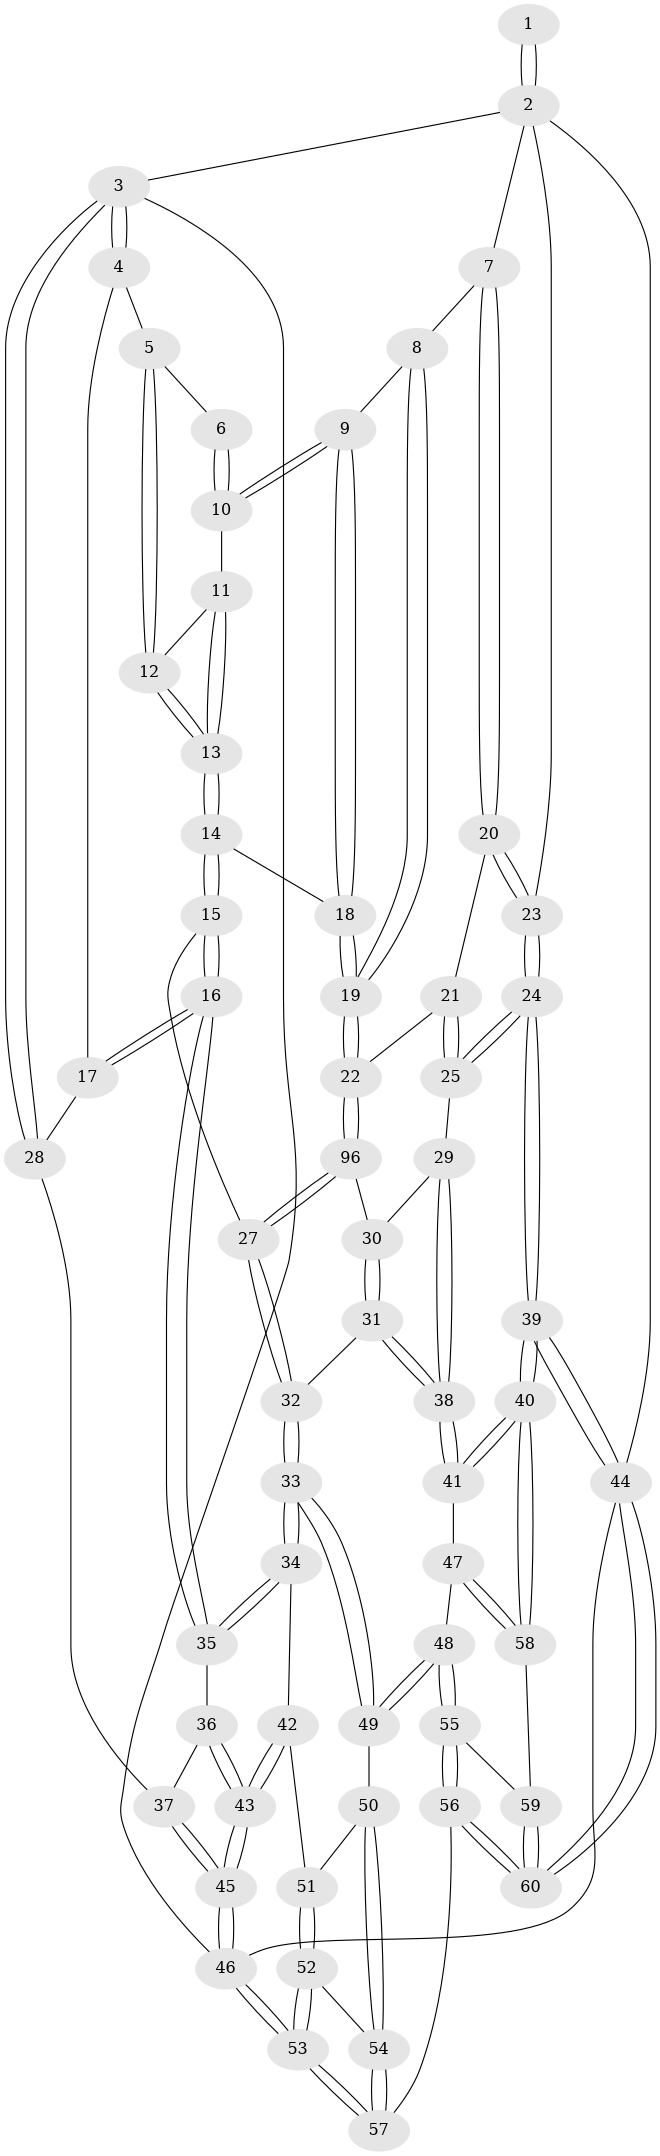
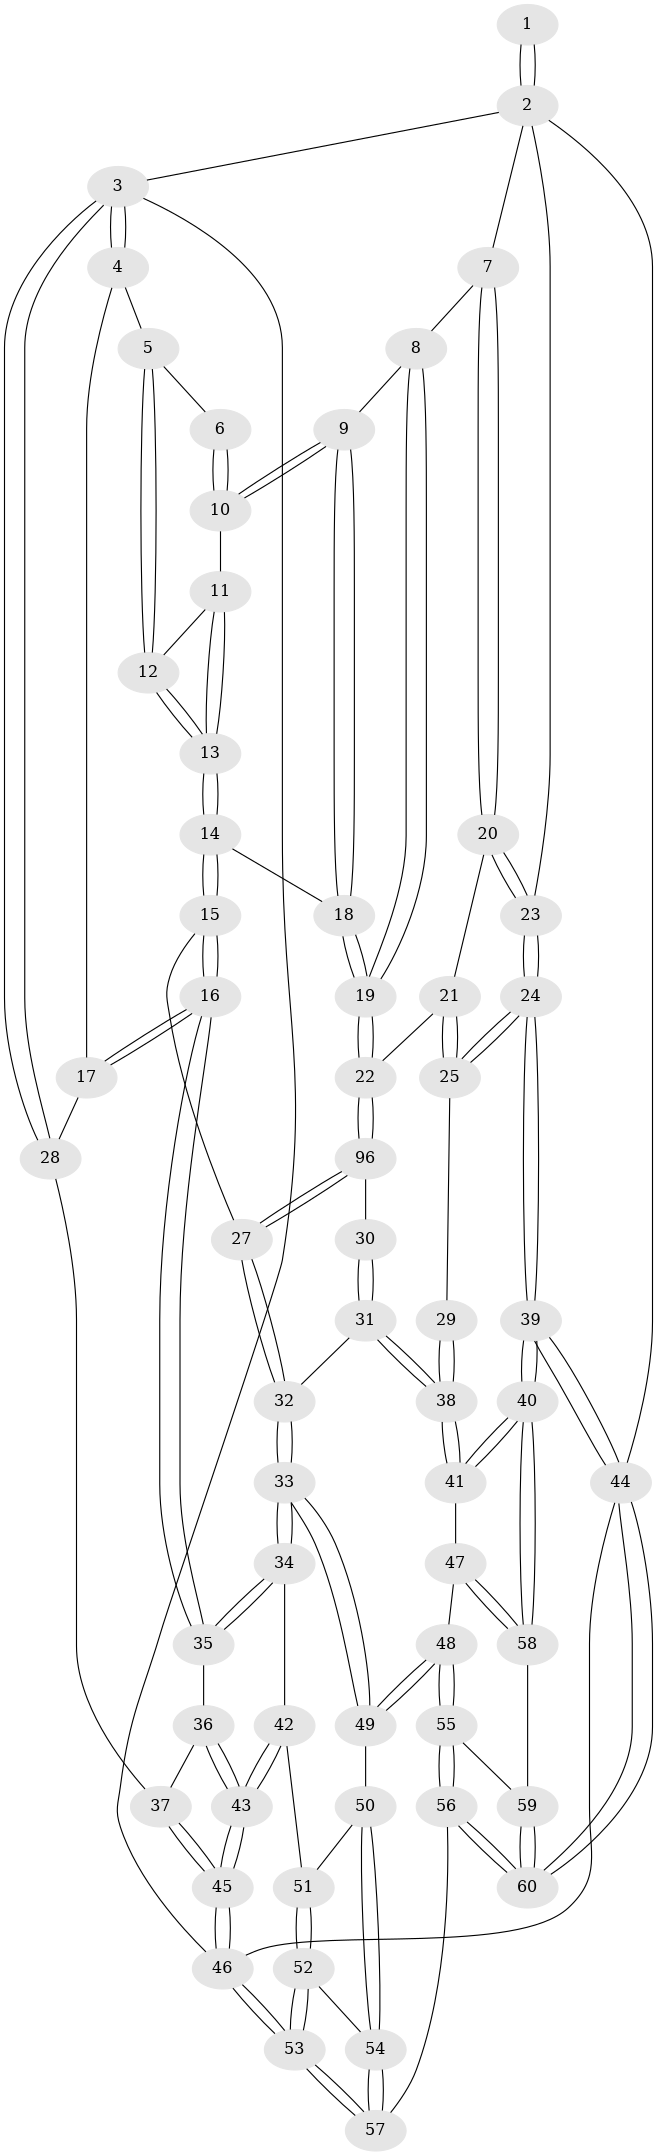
edge "29" -- "30": removed
